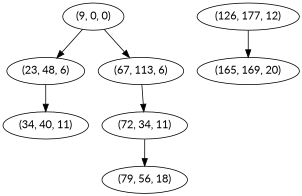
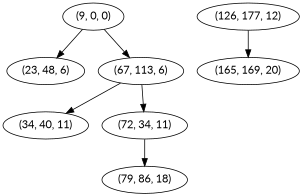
edge "(23, 48, 6)" -> "(34, 40, 11)": now "(67, 113, 6)" -> "(34, 40, 11)"
node "(79, 56, 18)": label "(79, 56, 18)" -> "(79, 86, 18)"
